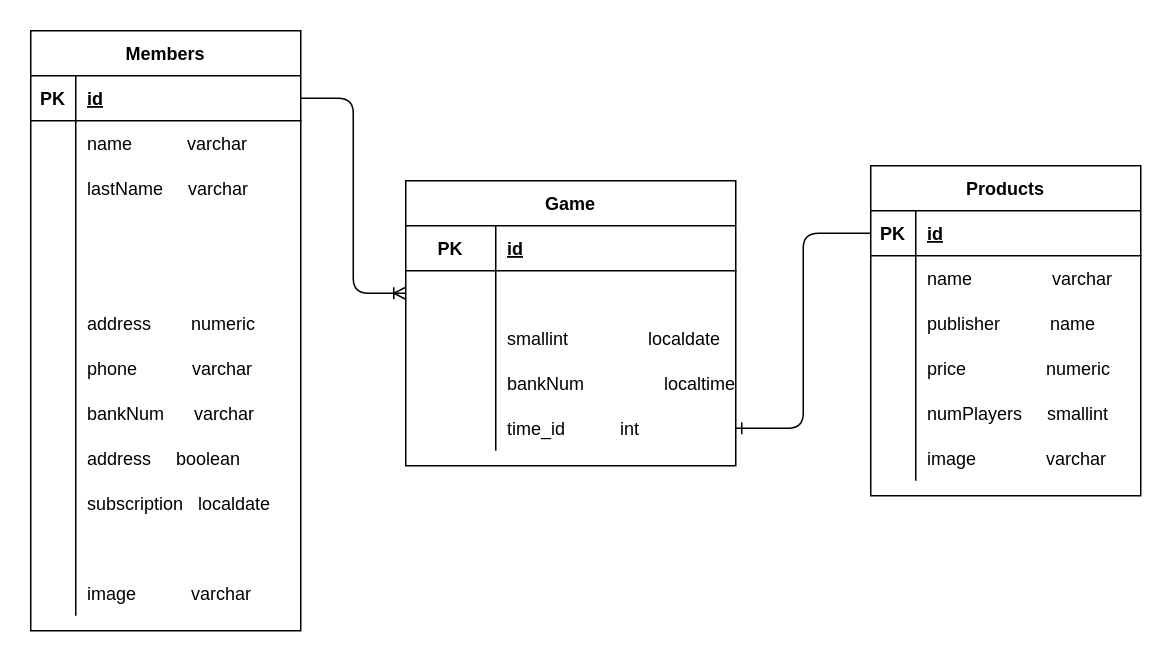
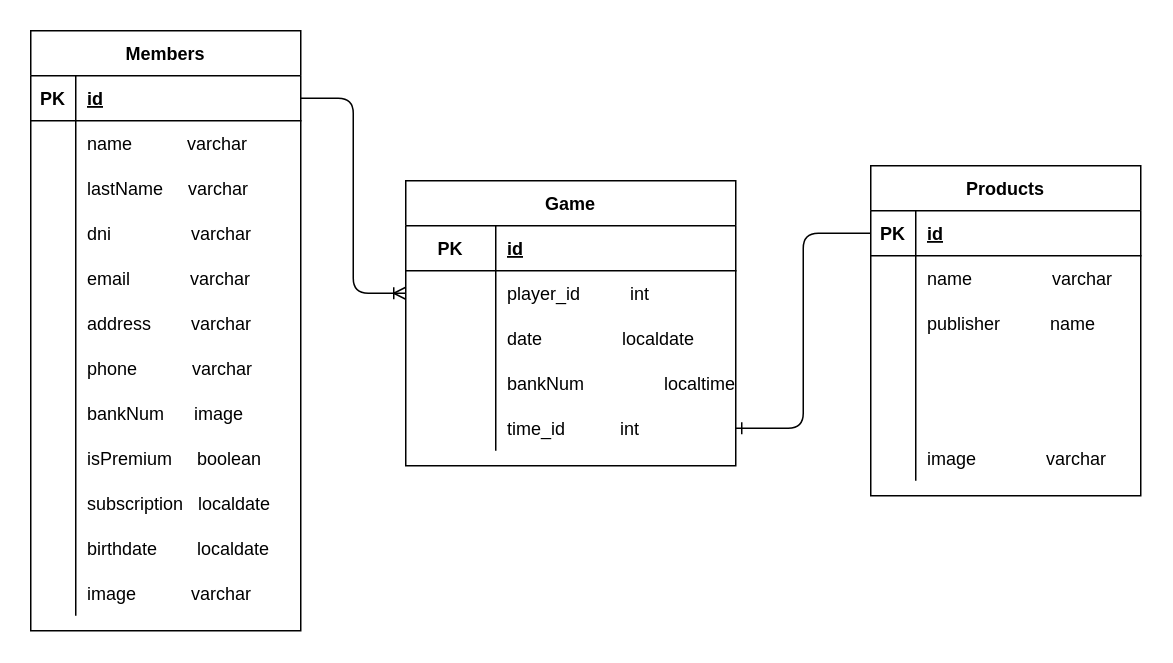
node "dni varchar": added
node "email varchar": added
node "player_id int": added
node "address numeric": label "address numeric" -> "address varchar"
node "smallint localdate": label "smallint localdate" -> "date localdate"
node "price numeric": removed
node "numPlayers smallint": removed
node "bankNum varchar": label "bankNum varchar" -> "bankNum image"
node "address boolean": label "address boolean" -> "isPremium boolean"
node "birthdate localdate": added
